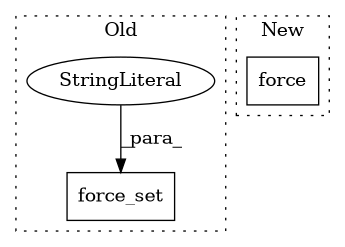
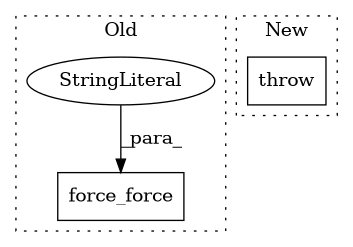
node "force": label "force" -> "throw"
node "force_set": label "force_set" -> "force_force"
